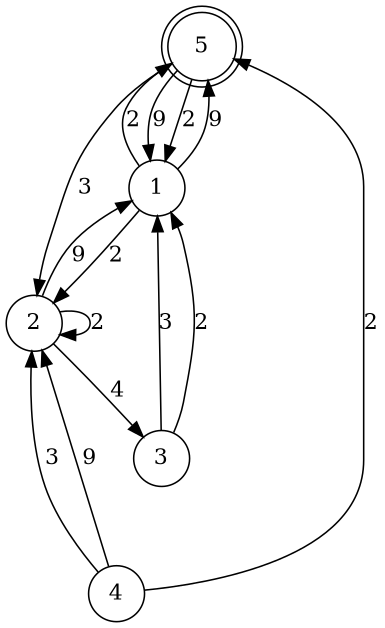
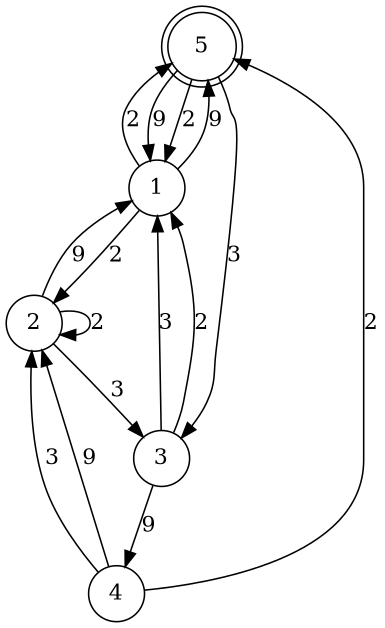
edge "5" -> "2": now "5" -> "3"
edge "2" -> "3": label "4" -> "3"
edge "3" -> "4": added, label "9"
